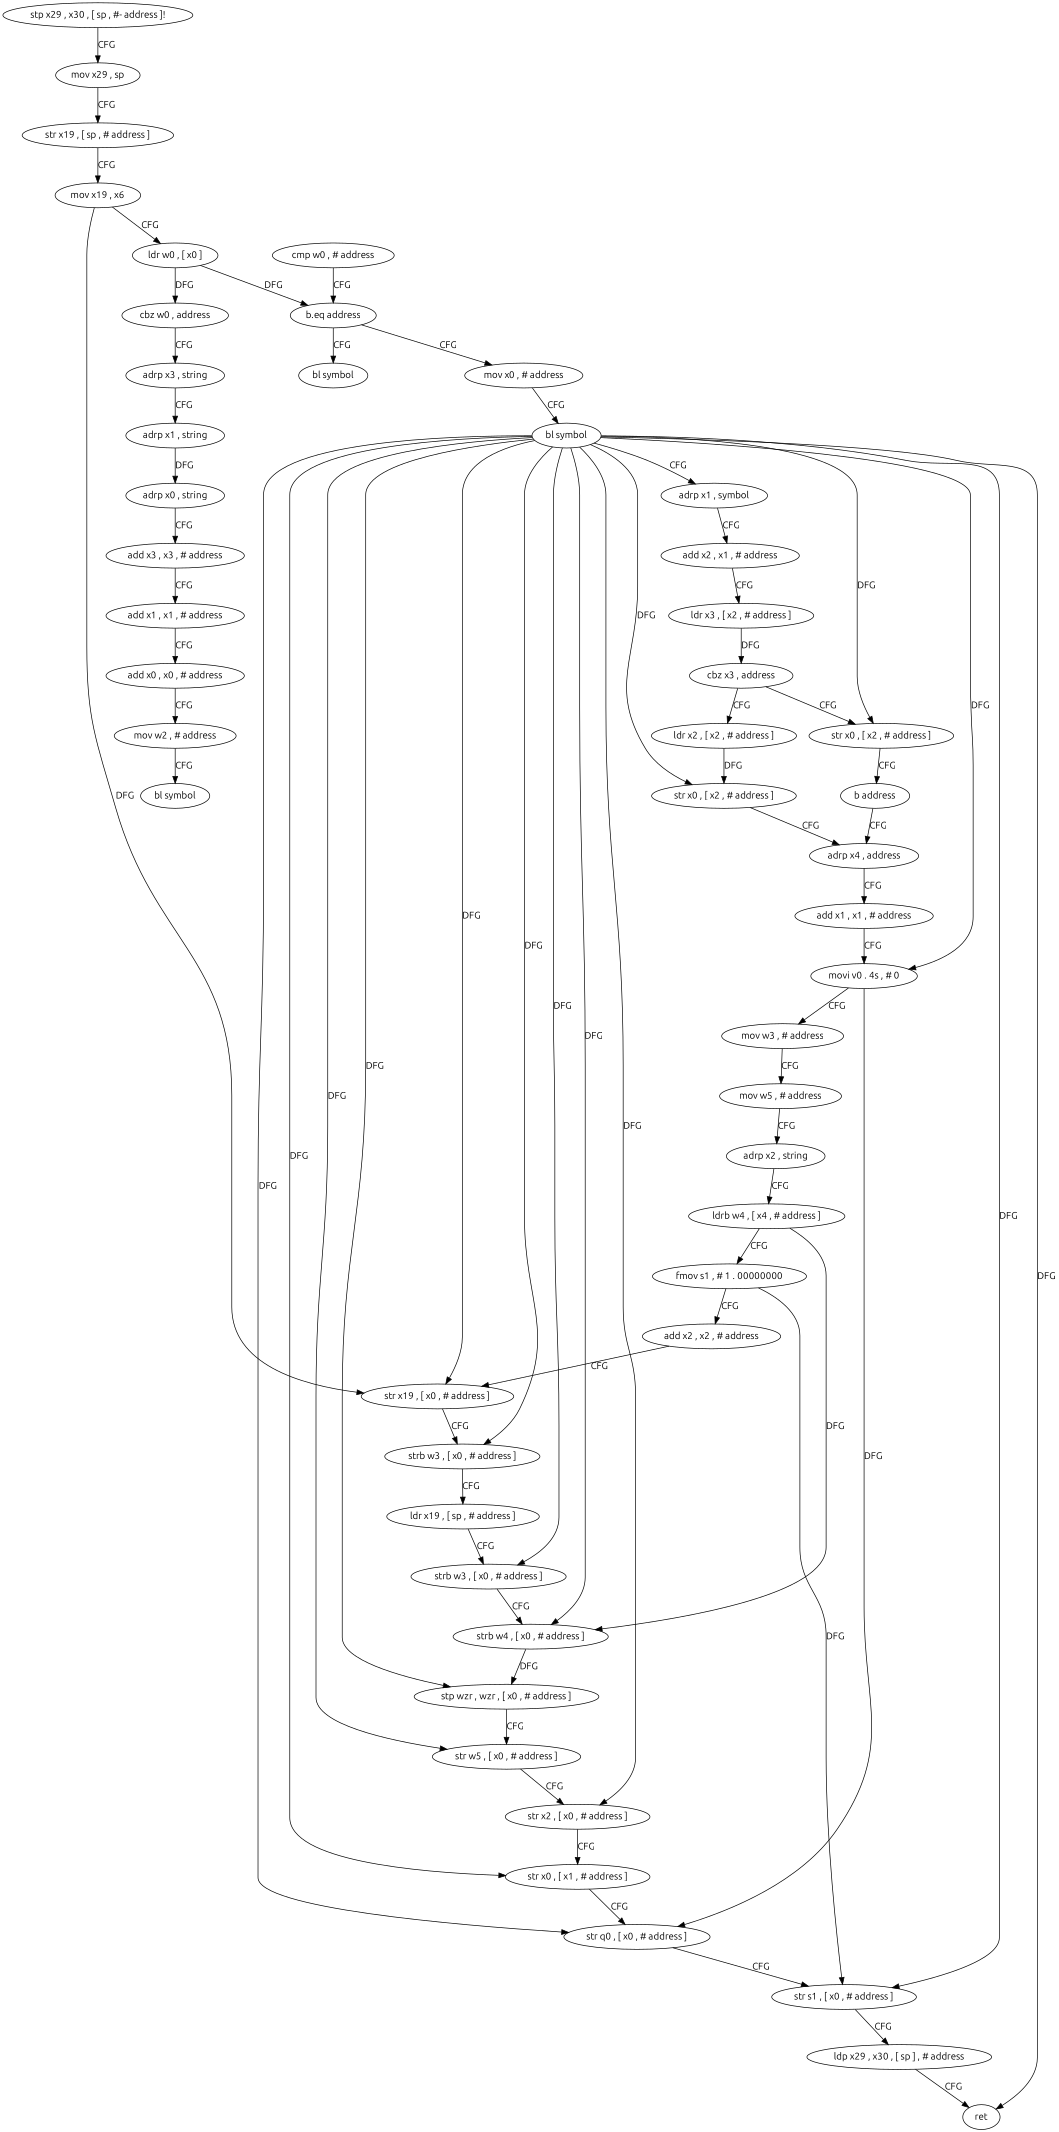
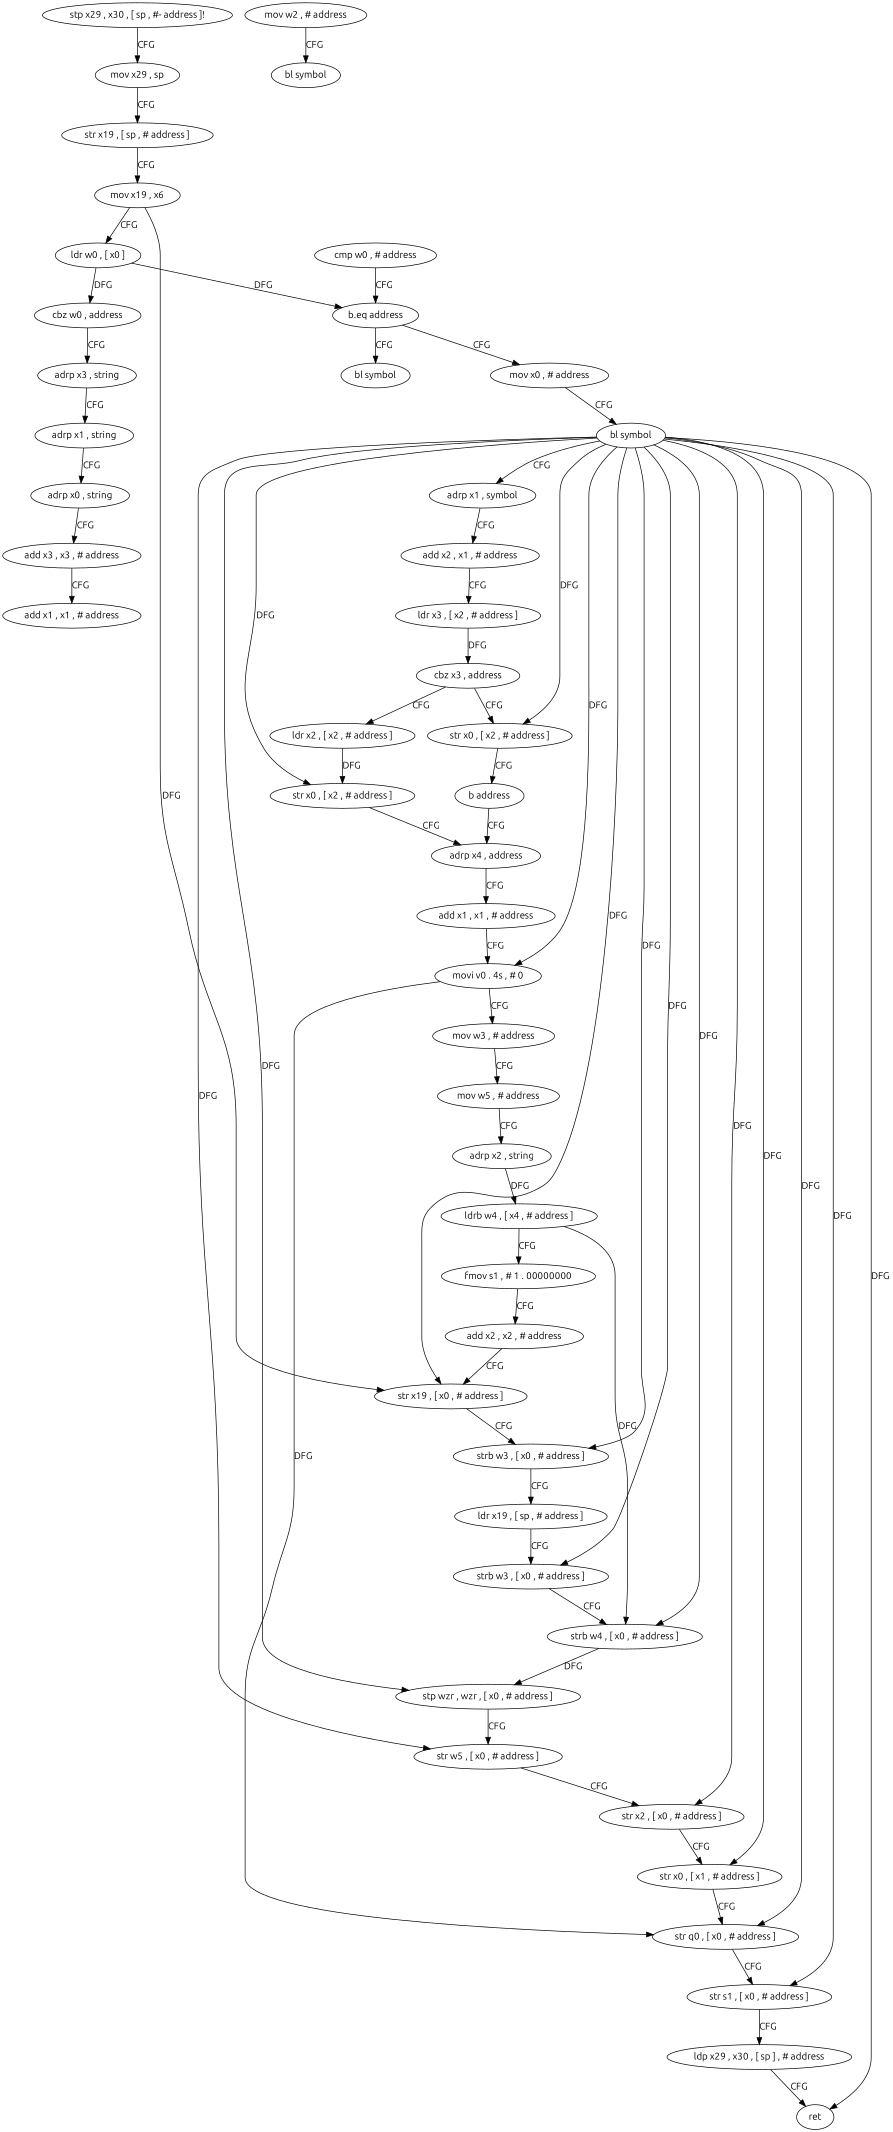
edge "adrp x1 , string" -> "adrp x0 , string": label "DFG" -> "CFG"
node "add x0 , x0 , # address": removed
edge "adrp x2 , string" -> "ldrb w4 , [ x4 , # address ]": label "CFG" -> "DFG"
edge "fmov s1 , # 1 . 00000000" -> "str s1 , [ x0 , # address ]": removed, label "DFG"
